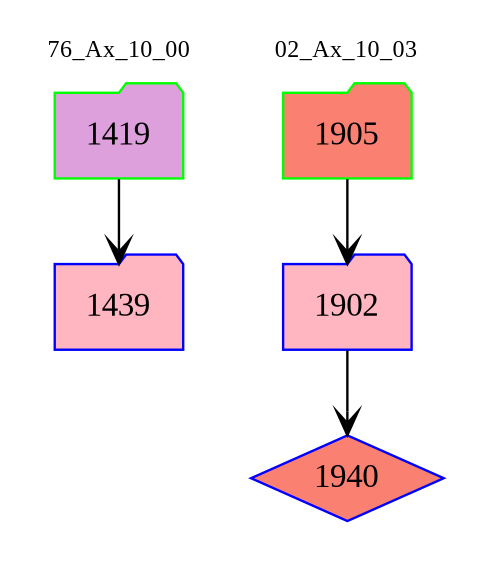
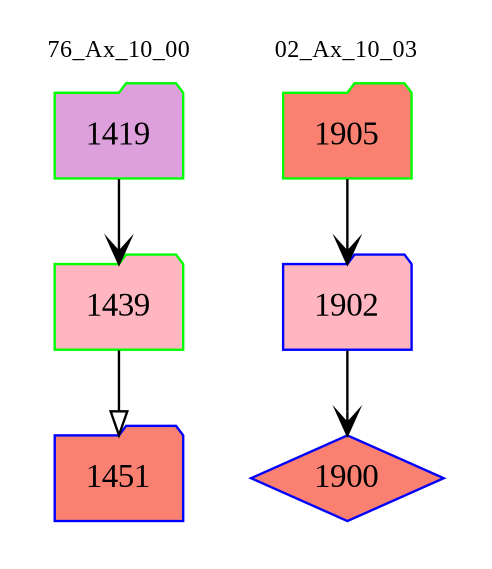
node "1439": color blue -> green
node "1451": added
node "1940": label "1940" -> "1900"
